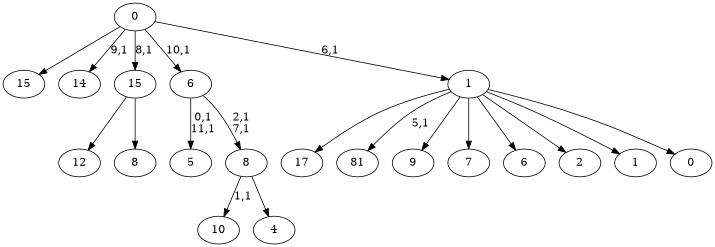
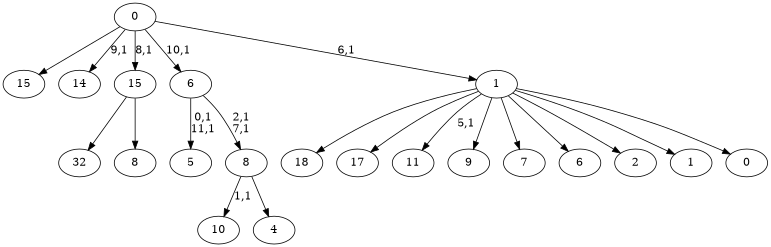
node "12": label "12" -> "32"
node "18": added
node "81": label "81" -> "11"
